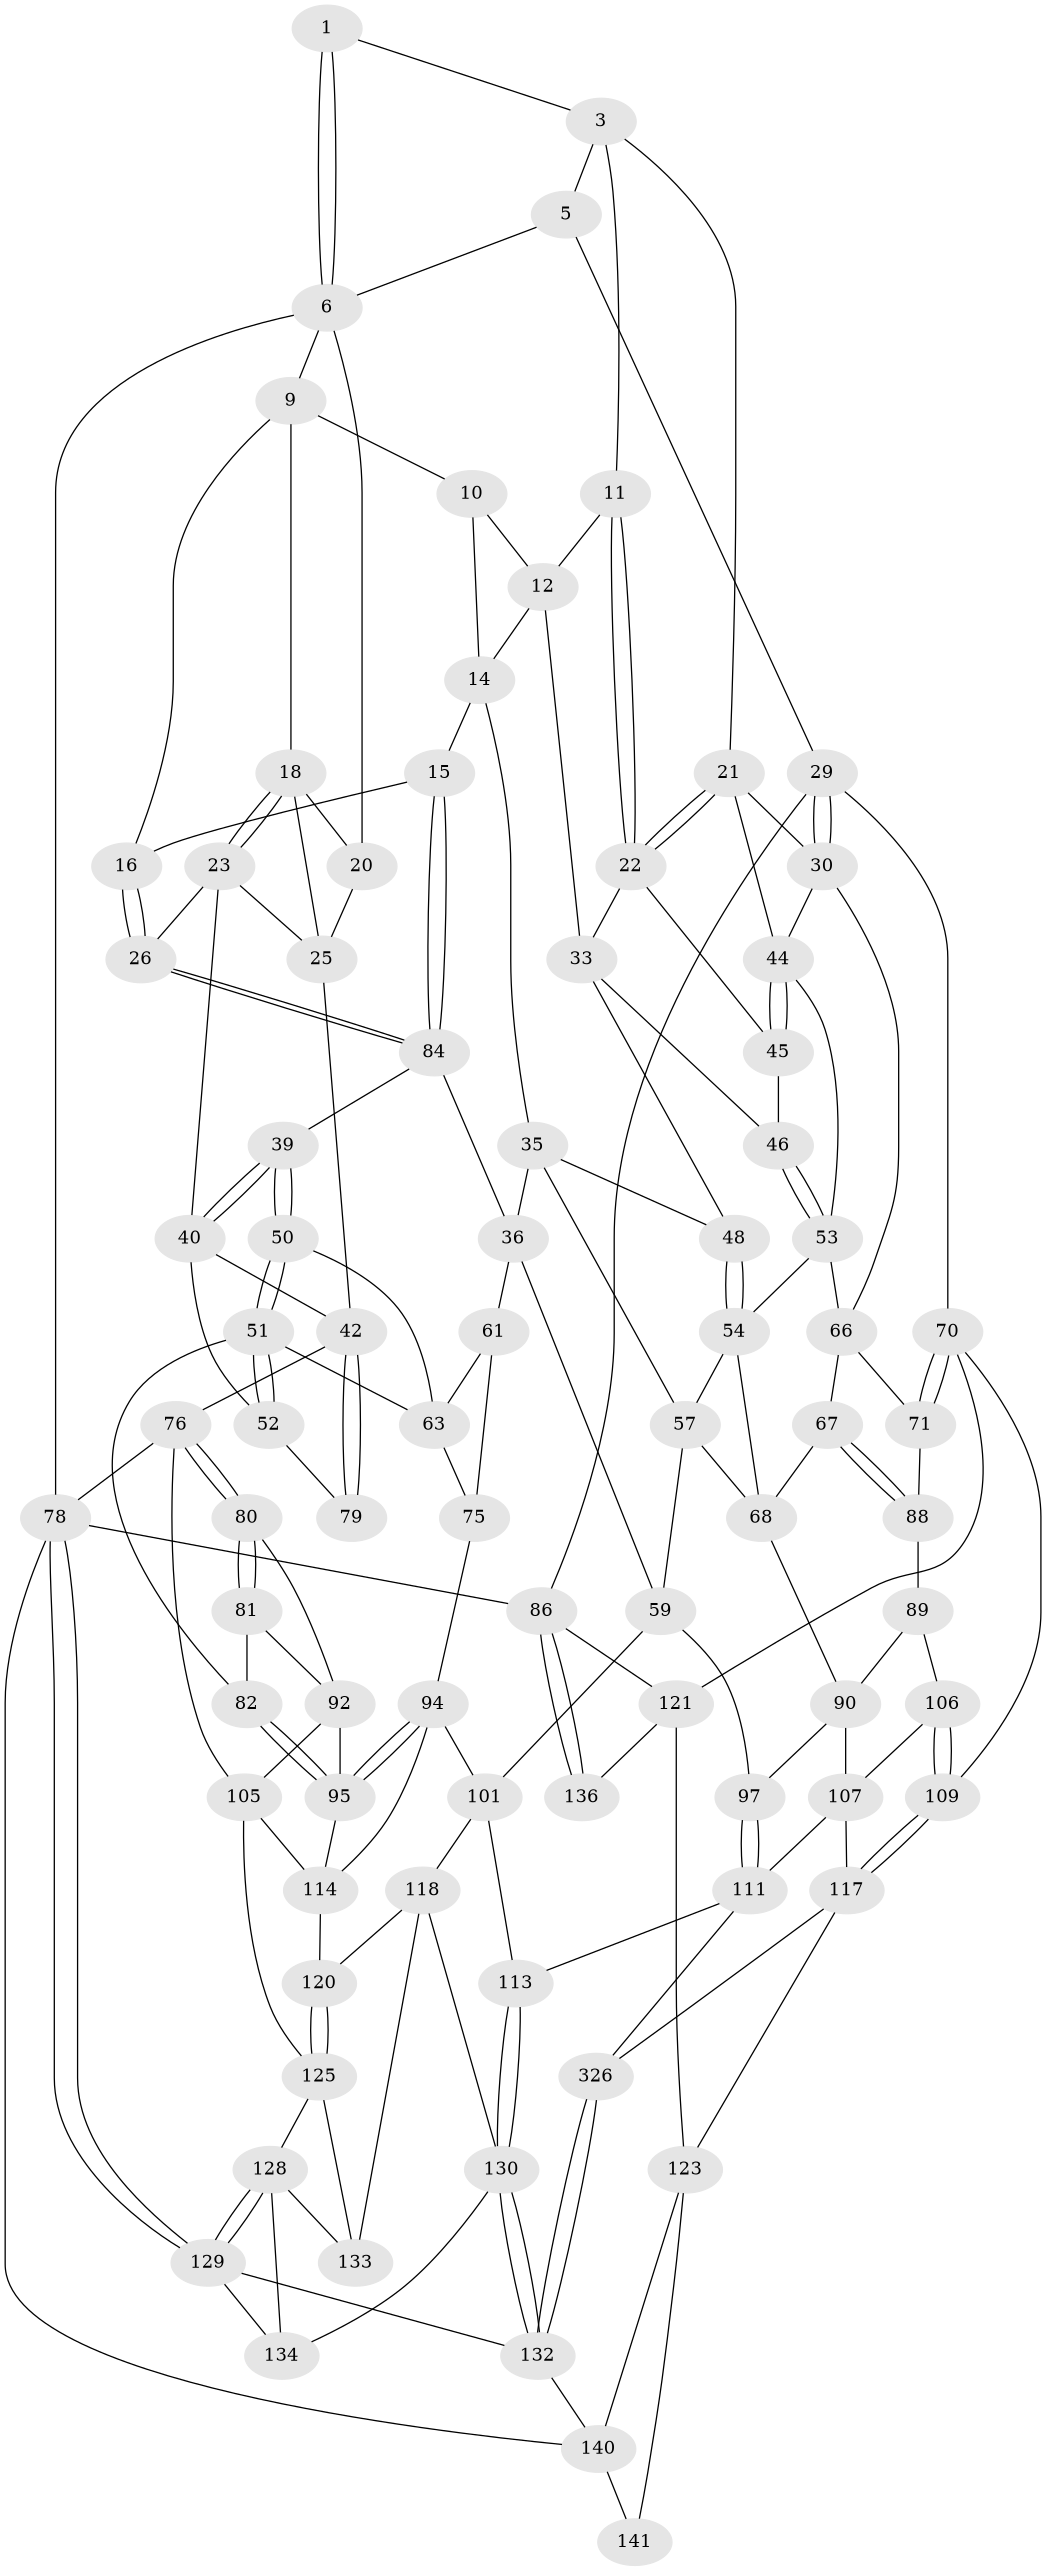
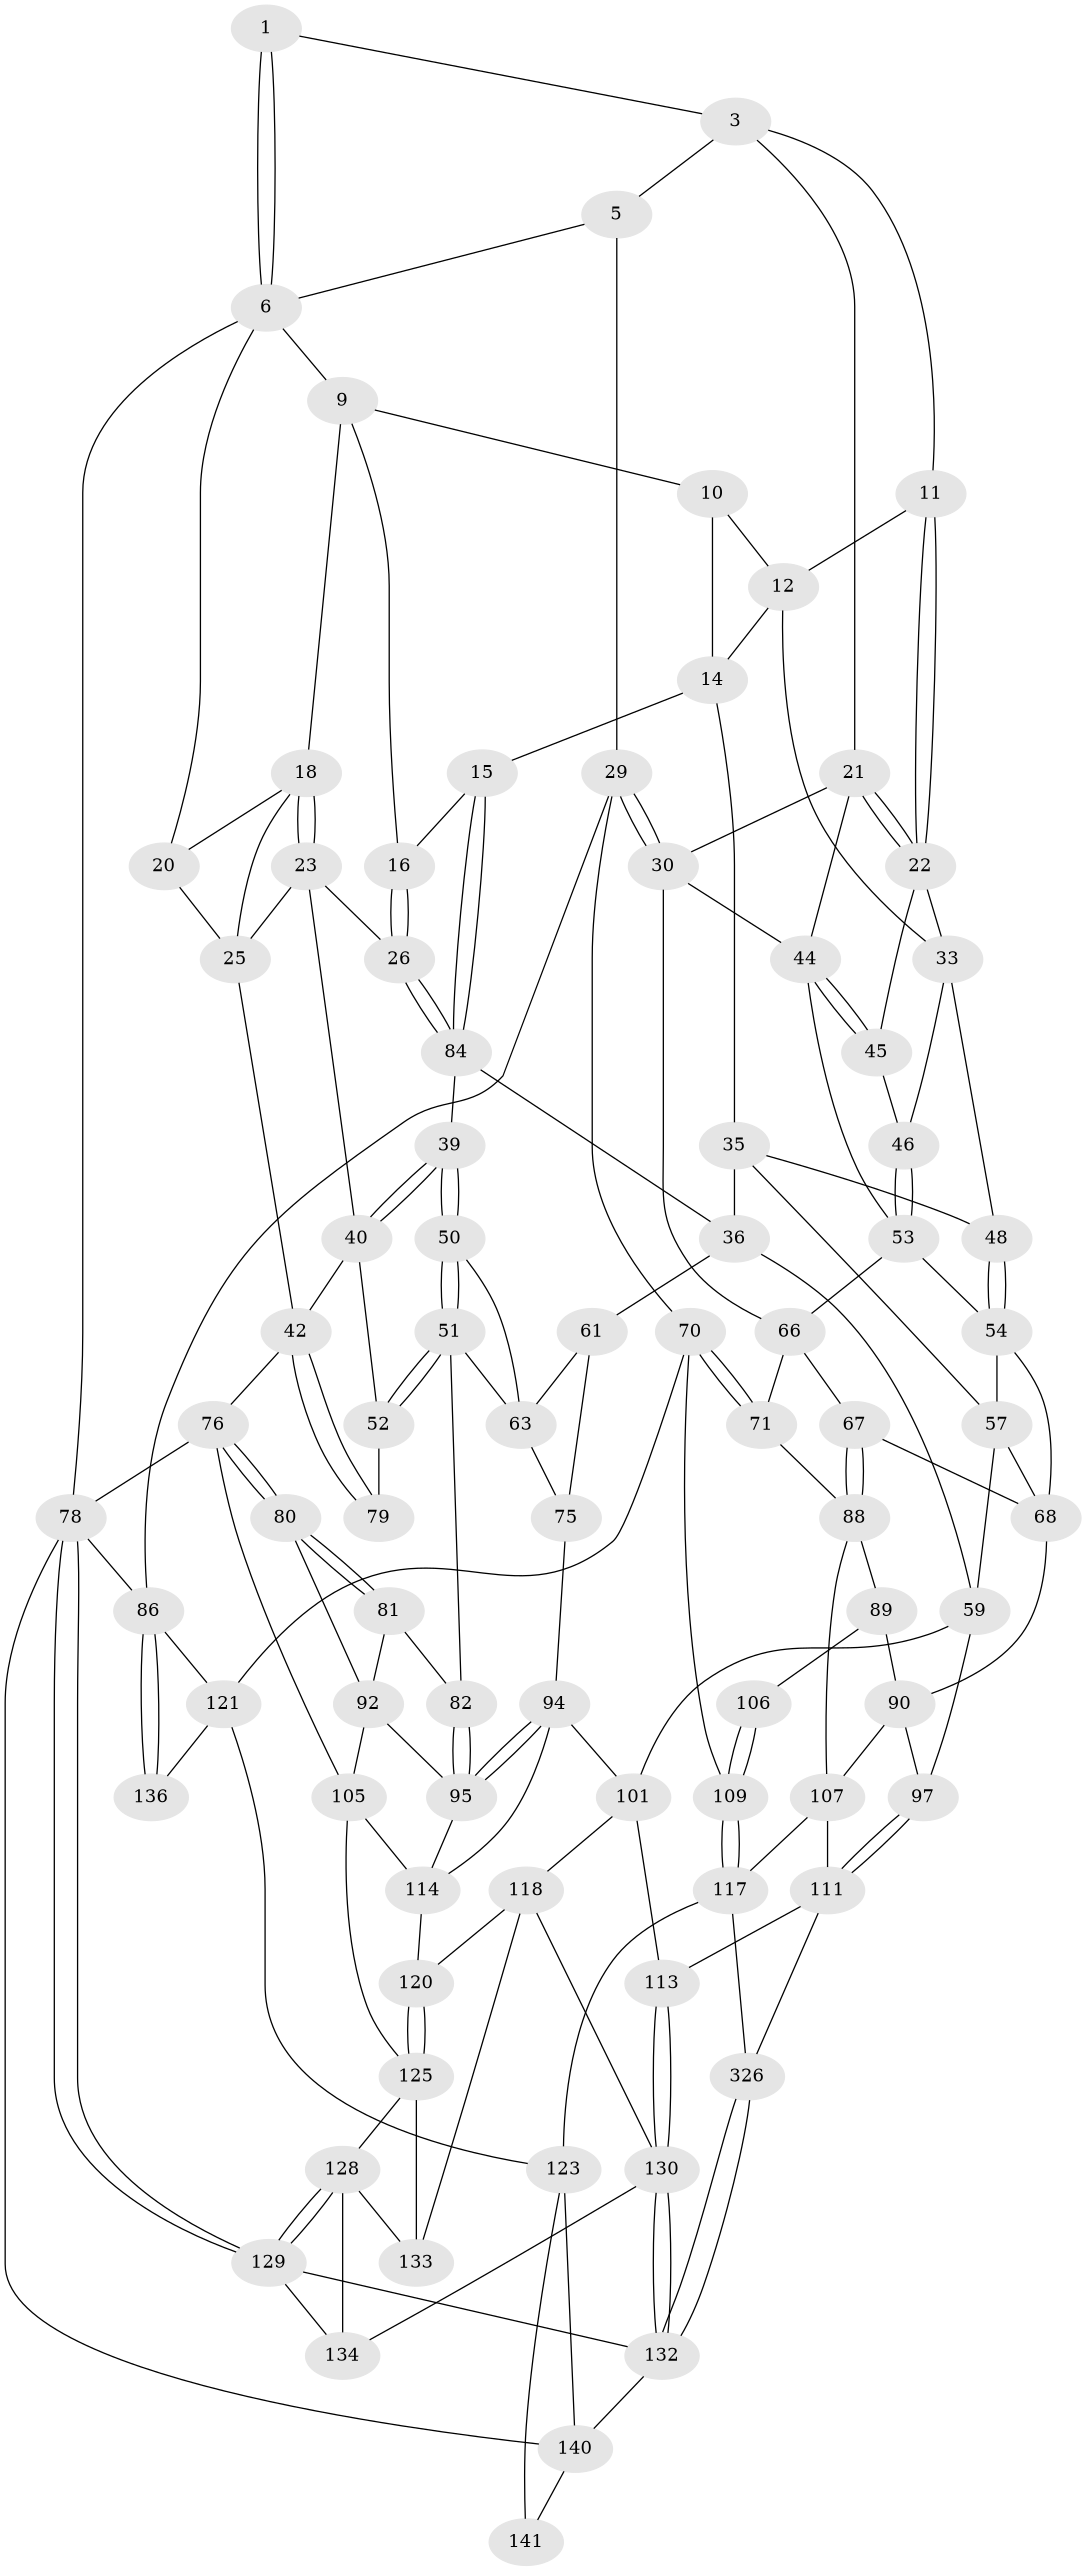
edge "106" -- "107": now "88" -- "107"
